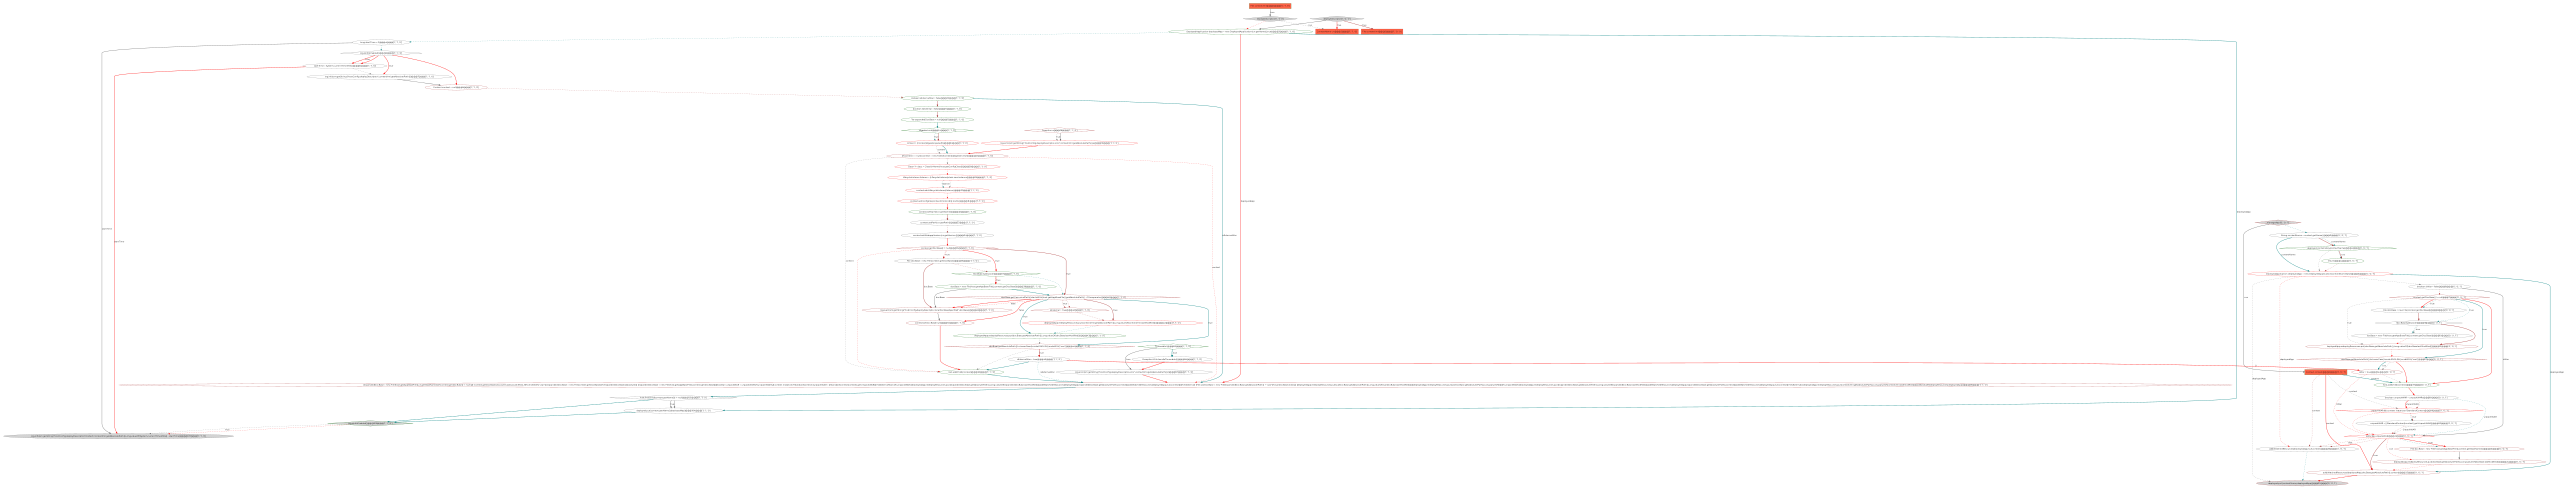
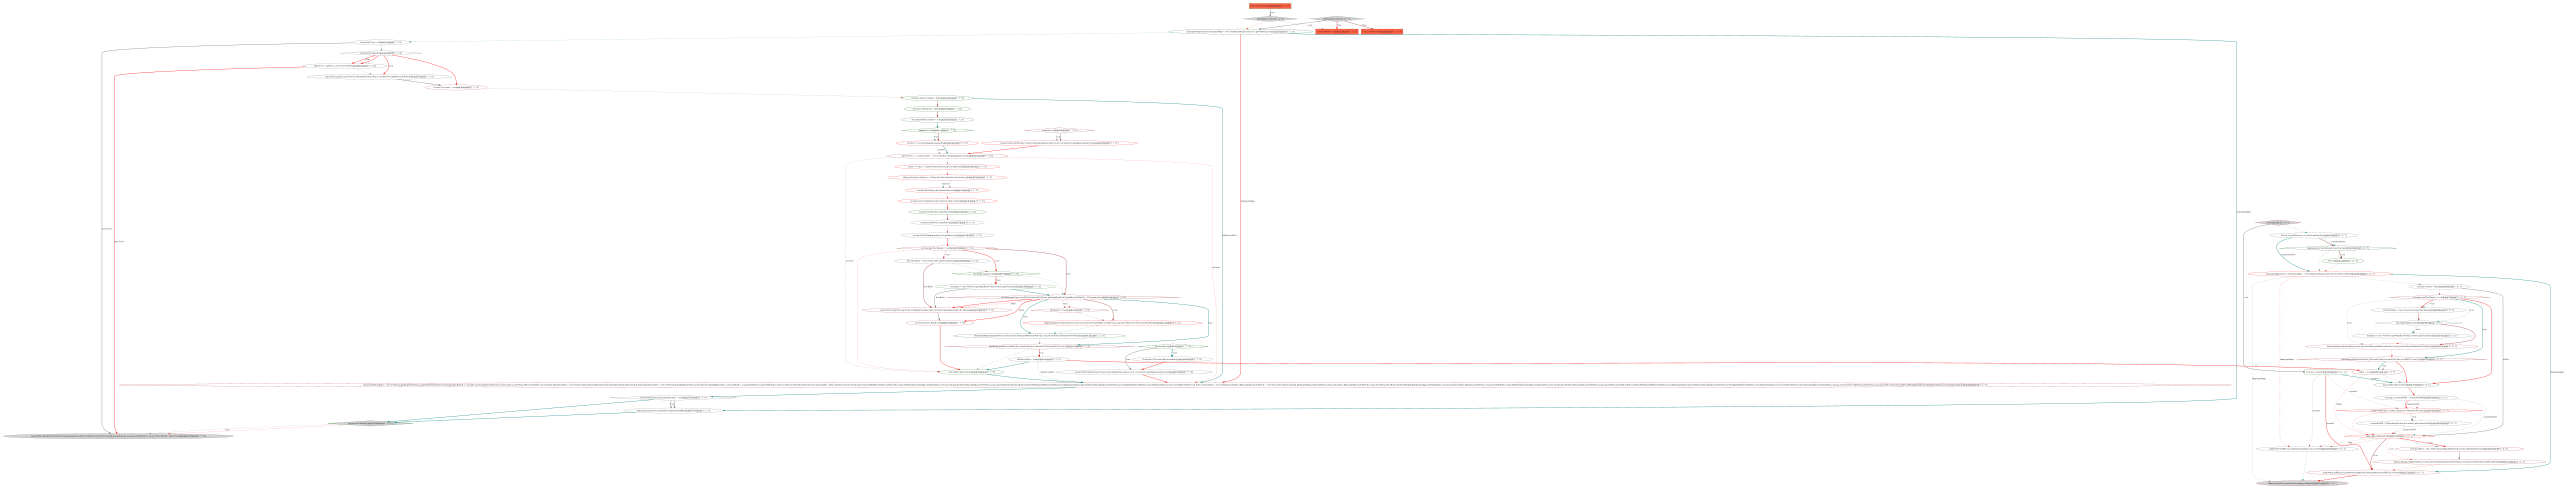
node "Context context@@@2@@@['0', '0', '1']": fillcolor tomato -> white
